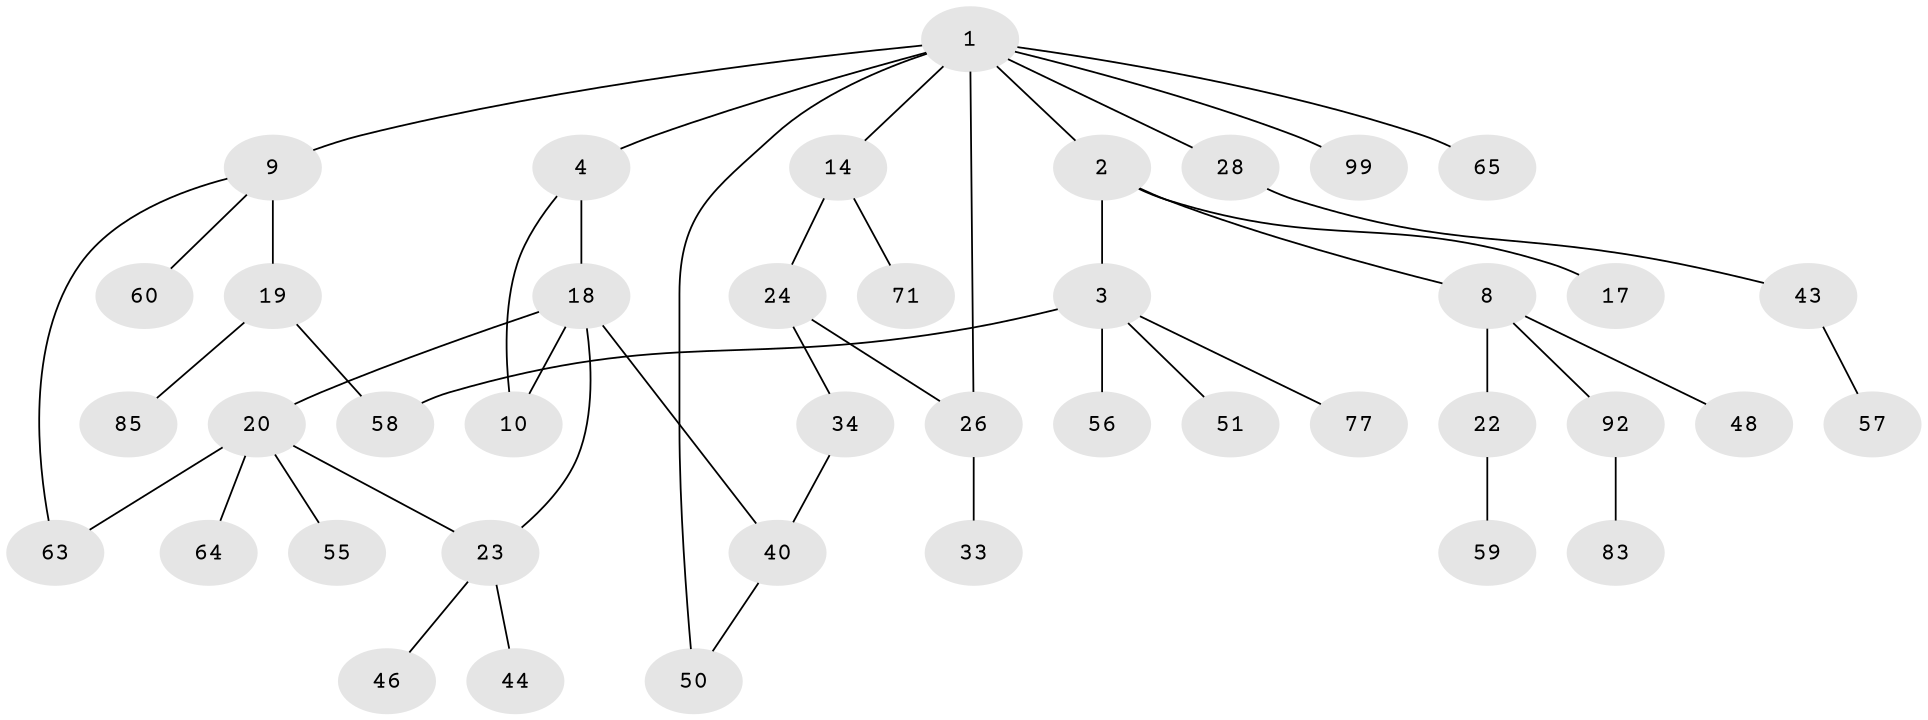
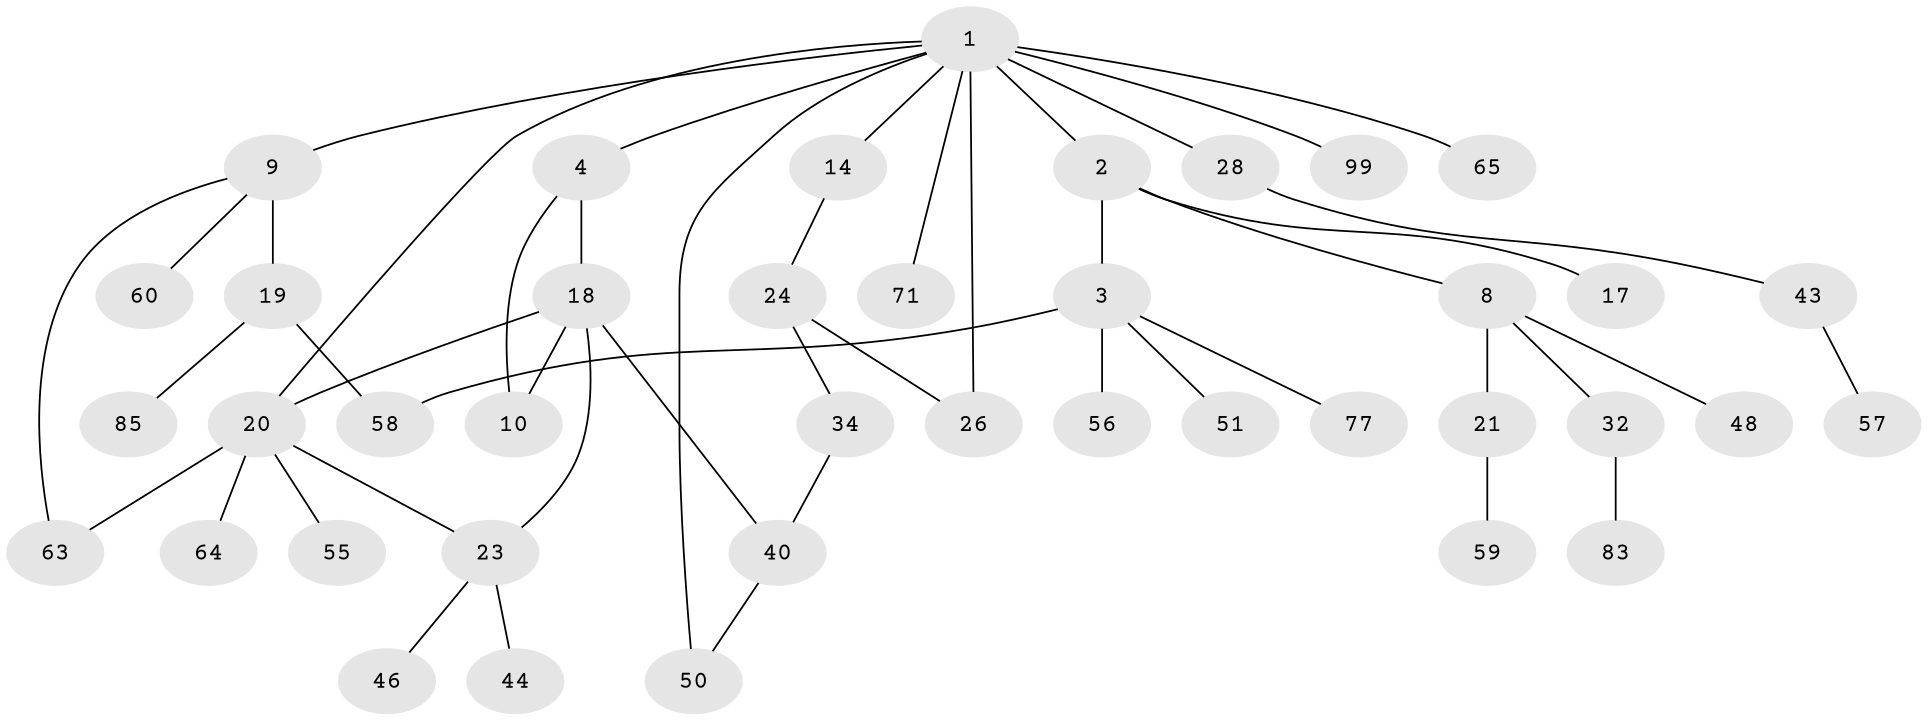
edge "1" -- "20": added
edge "14" -- "71": now "1" -- "71"
node "22": label "22" -> "21"
node "92": label "92" -> "32"
node "33": removed
